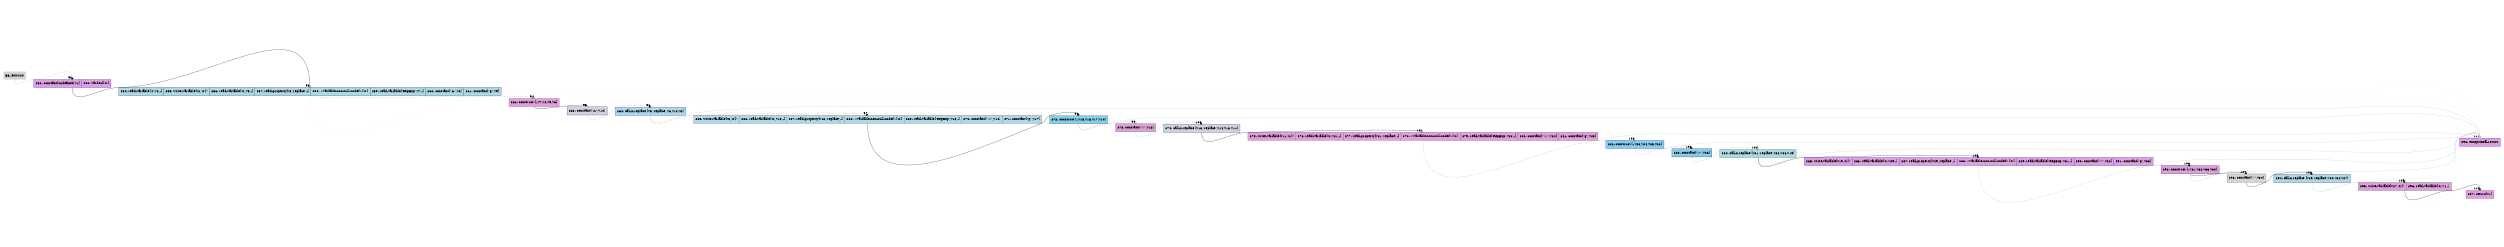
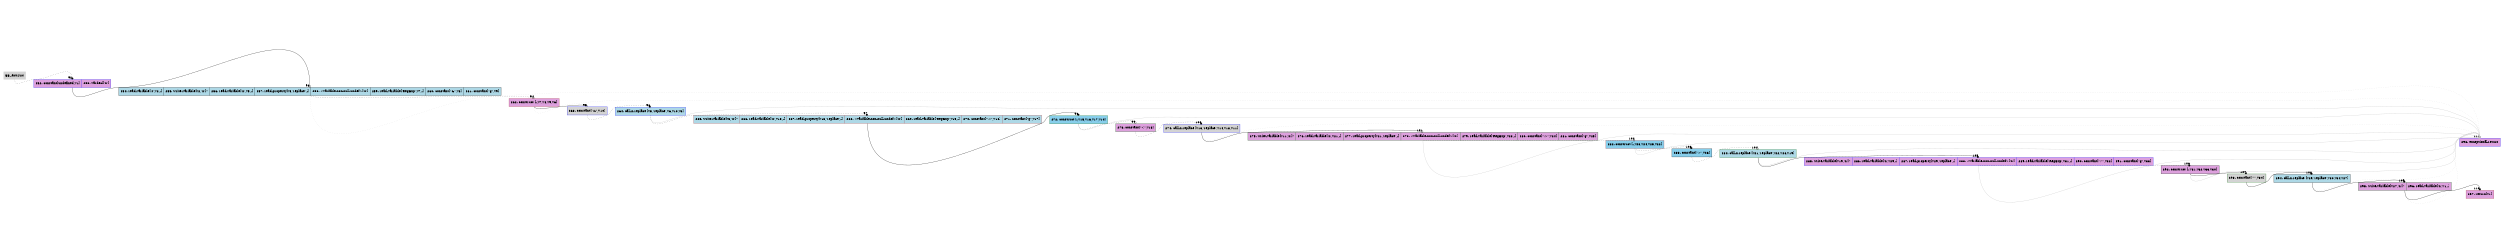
node "275: write-variable[v11,'n']*": color brown -> darkgreen
node "282: construct [-,v23,v24,v25,v22]": color blue -> brown
edge "294: call-n.replace [v29,'replace',v30,v34,v27]" -> "295: write-variable[v27,'n']*": style dotted -> solid
